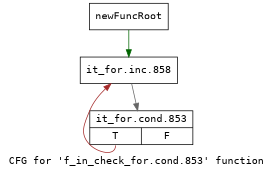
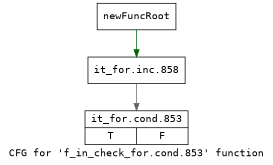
edge "it_for.cond.853" -> "it_for.inc.858": removed
